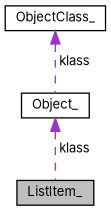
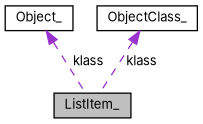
edge "Object_" -> "ObjectClass_": now "ListItem_" -> "ObjectClass_"
